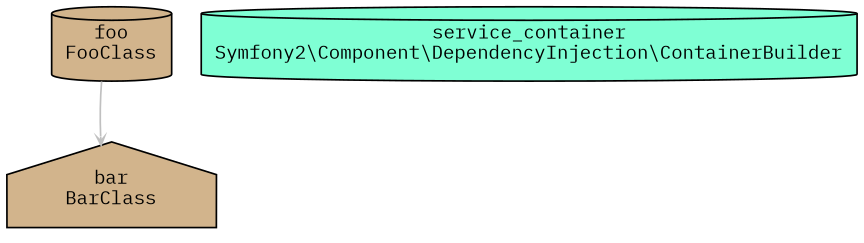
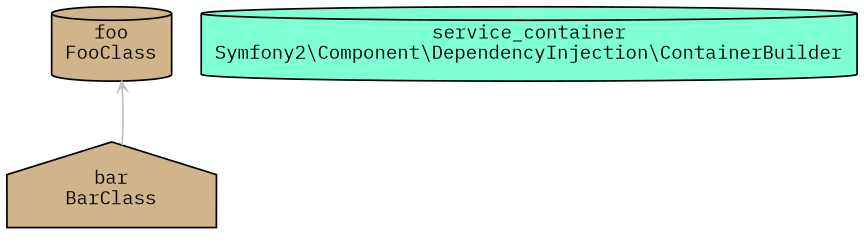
edge "foo FooClass" -> "bar BarClass": reversed
